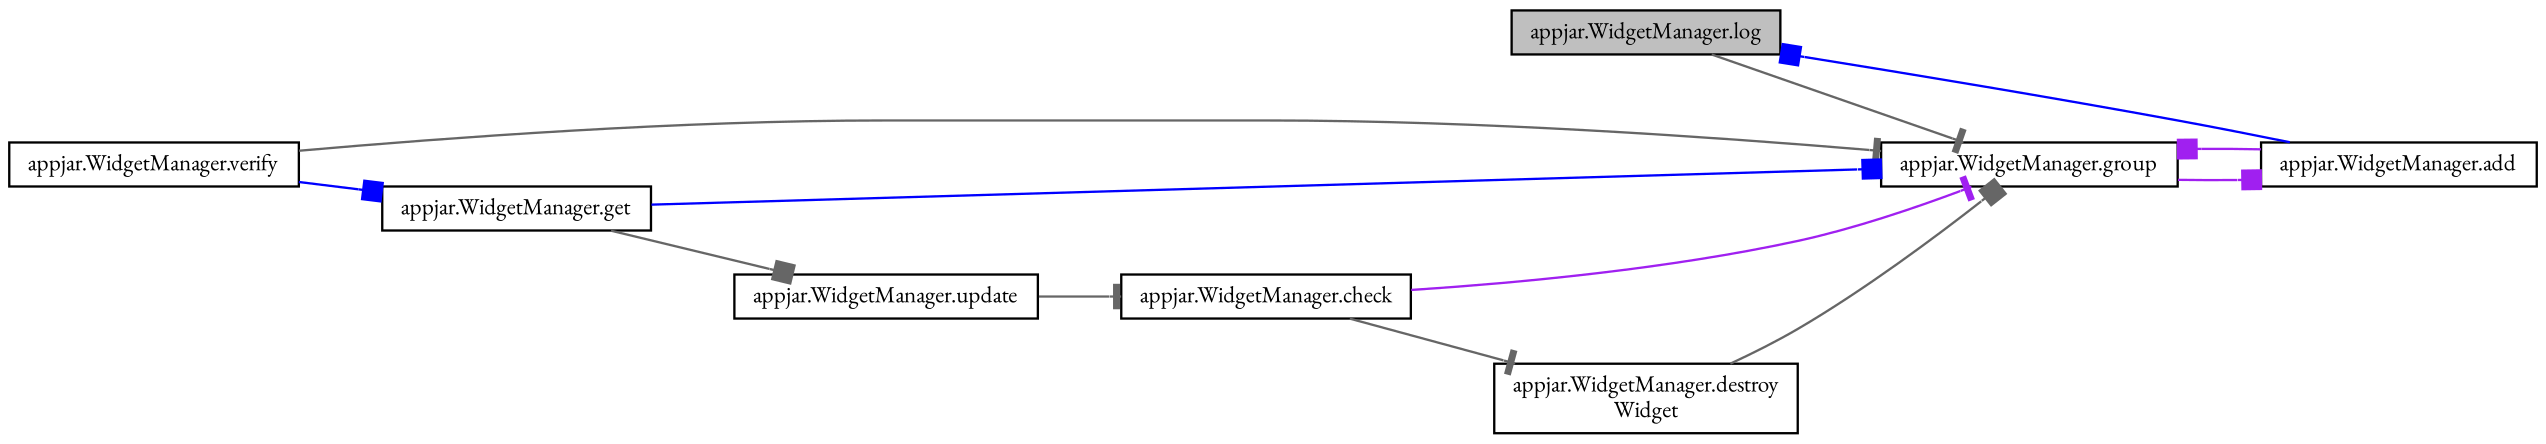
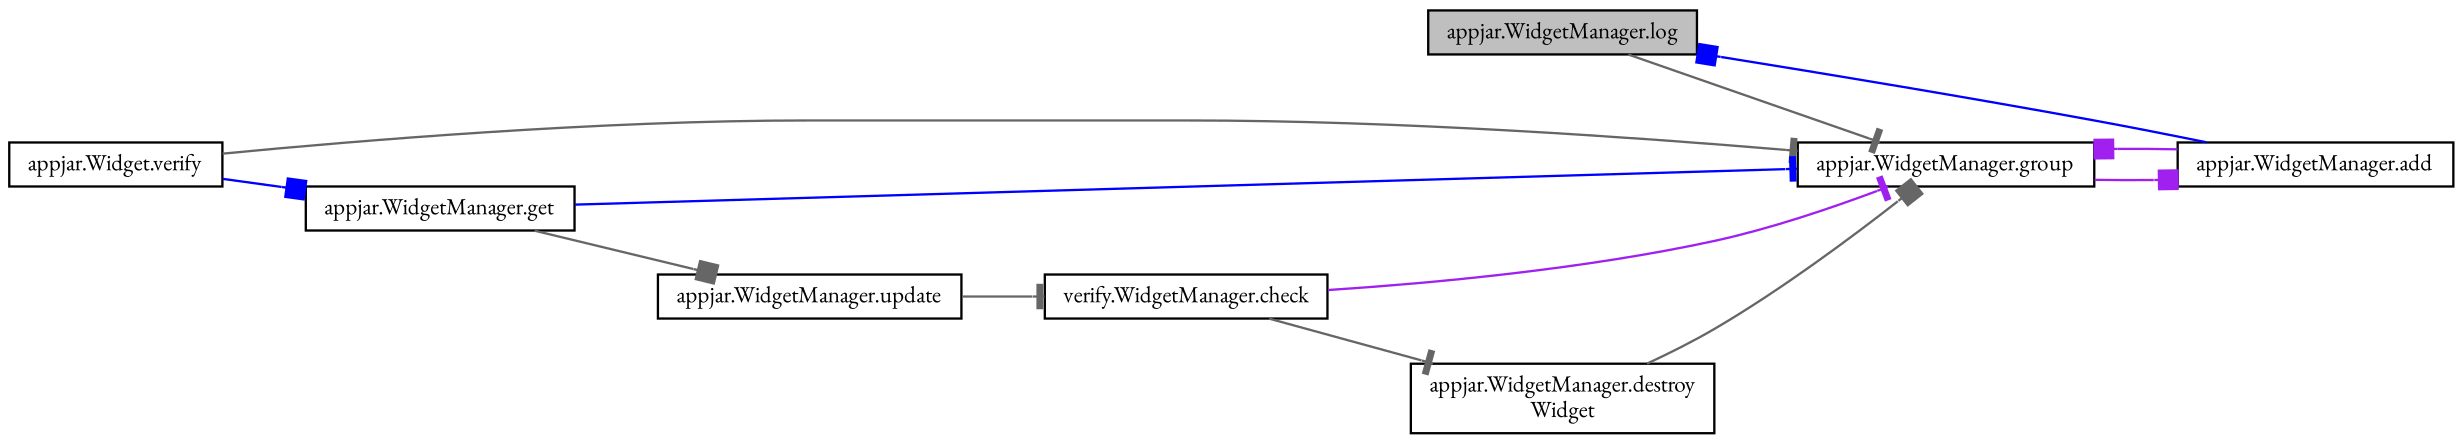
node "appjar.WidgetManager.verify": label "appjar.WidgetManager.verify" -> "appjar.Widget.verify"
edge "appjar.WidgetManager.get" -> "appjar.WidgetManager.group": arrowhead box -> tee
node "appjar.WidgetManager.check": label "appjar.WidgetManager.check" -> "verify.WidgetManager.check"
